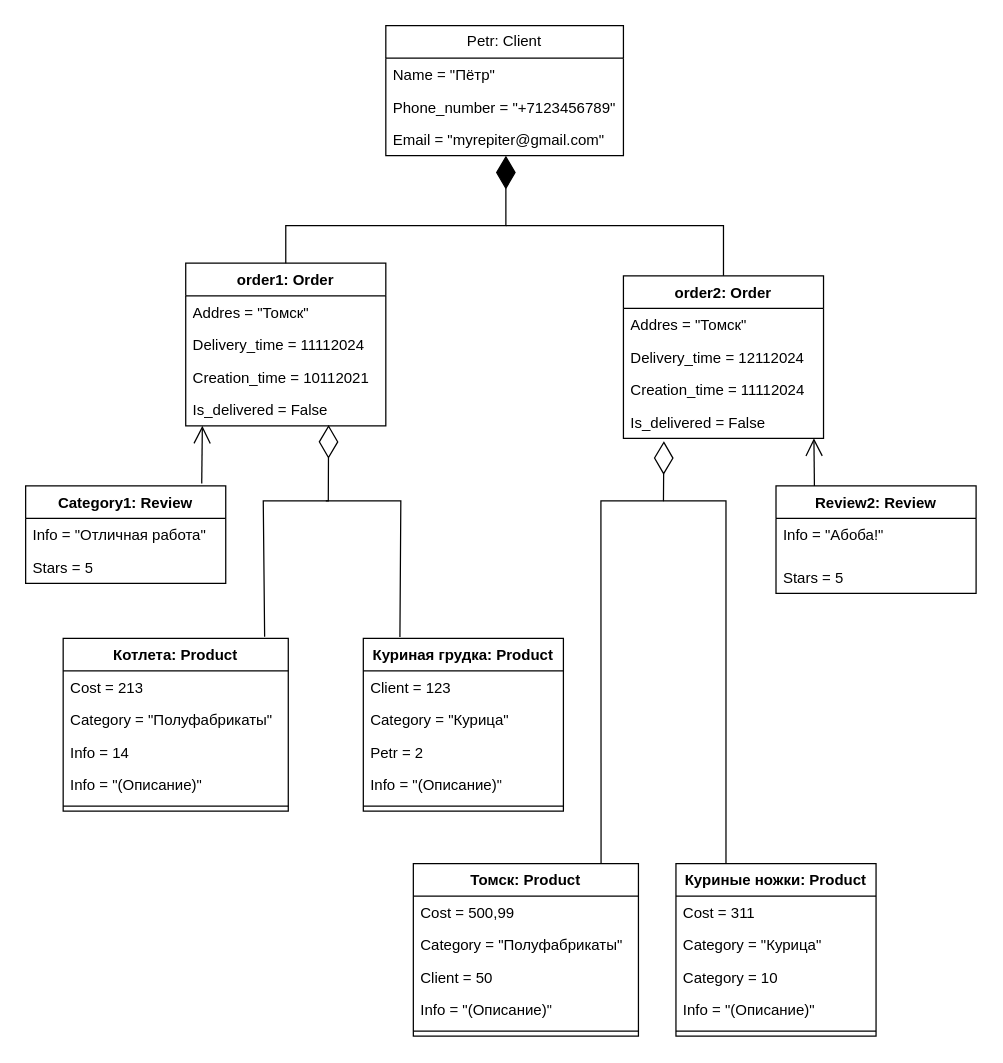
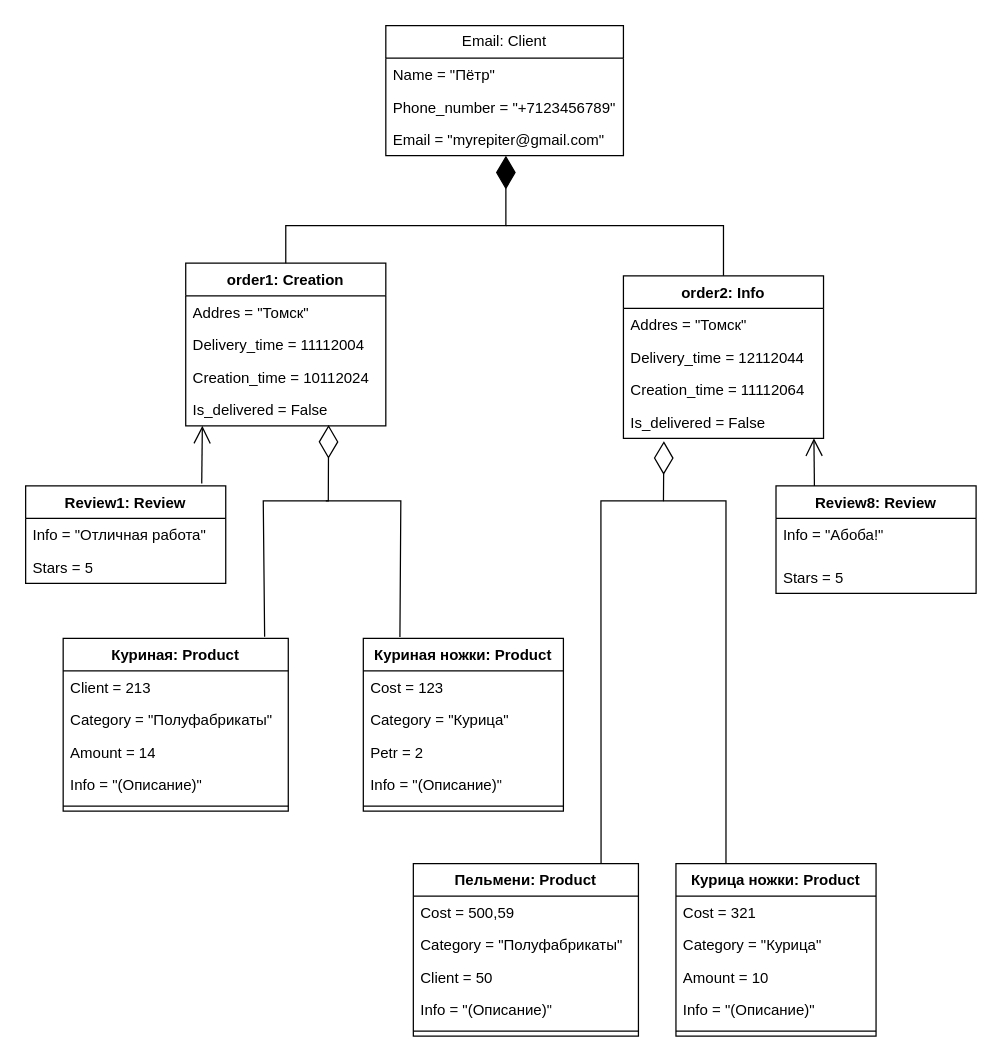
node "Petr: Client": label "Petr: Client" -> "Email: Client"
node "order1: Order": label "order1: Order" -> "order1: Creation"
node "order2: Order": label "order2: Order" -> "order2: Info"
node "Delivery_time = 11112024": label "Delivery_time = 11112024" -> "Delivery_time = 11112004"
node "Delivery_time = 12112024": label "Delivery_time = 12112024" -> "Delivery_time = 12112044"
node "Creation_time = 10112021": label "Creation_time = 10112021" -> "Creation_time = 10112024"
node "Creation_time = 11112024": label "Creation_time = 11112024" -> "Creation_time = 11112064"
node "Category1: Review": label "Category1: Review" -> "Review1: Review"
node "Review2: Review": label "Review2: Review" -> "Review8: Review"
node "Котлета: Product": label "Котлета: Product" -> "Куриная: Product"
node "Куриная грудка: Product": label "Куриная грудка: Product" -> "Куриная ножки: Product"
node "Cost = 213": label "Cost = 213" -> "Client = 213"
node "Client = 123": label "Client = 123" -> "Cost = 123"
node "Info = 14": label "Info = 14" -> "Amount = 14"
node "Томск: Product": label "Томск: Product" -> "Пельмени: Product"
node "Куриные ножки: Product": label "Куриные ножки: Product" -> "Курица ножки: Product"
node "Cost = 500,99": label "Cost = 500,99" -> "Cost = 500,59"
node "Cost = 311": label "Cost = 311" -> "Cost = 321"
node "Category = 10": label "Category = 10" -> "Amount = 10"
